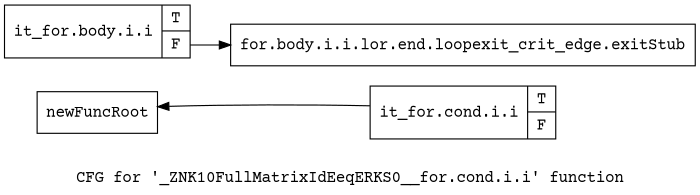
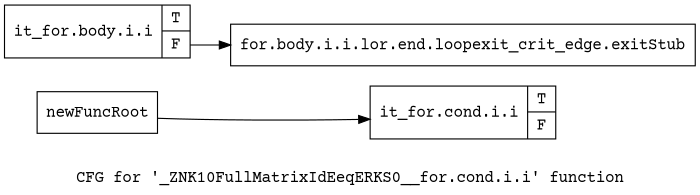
edge "it_for.cond.i.i" -> "newFuncRoot": reversed
